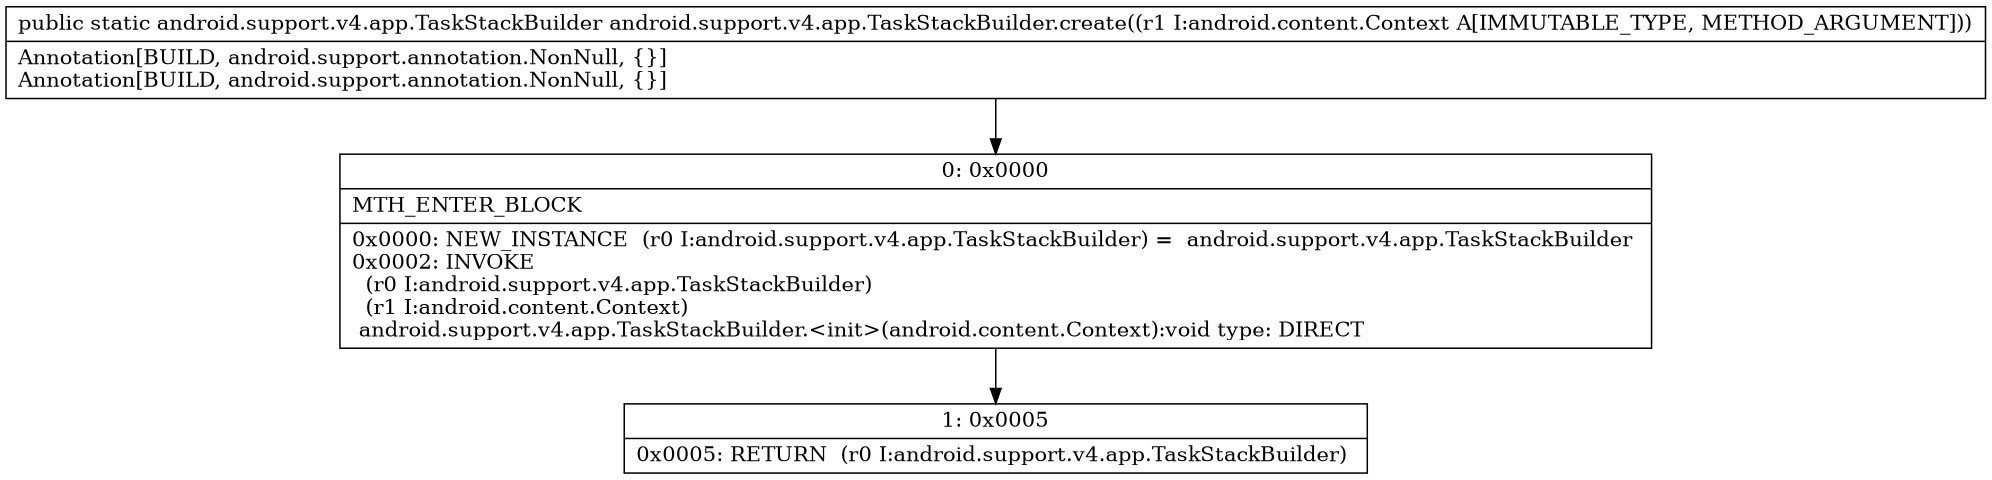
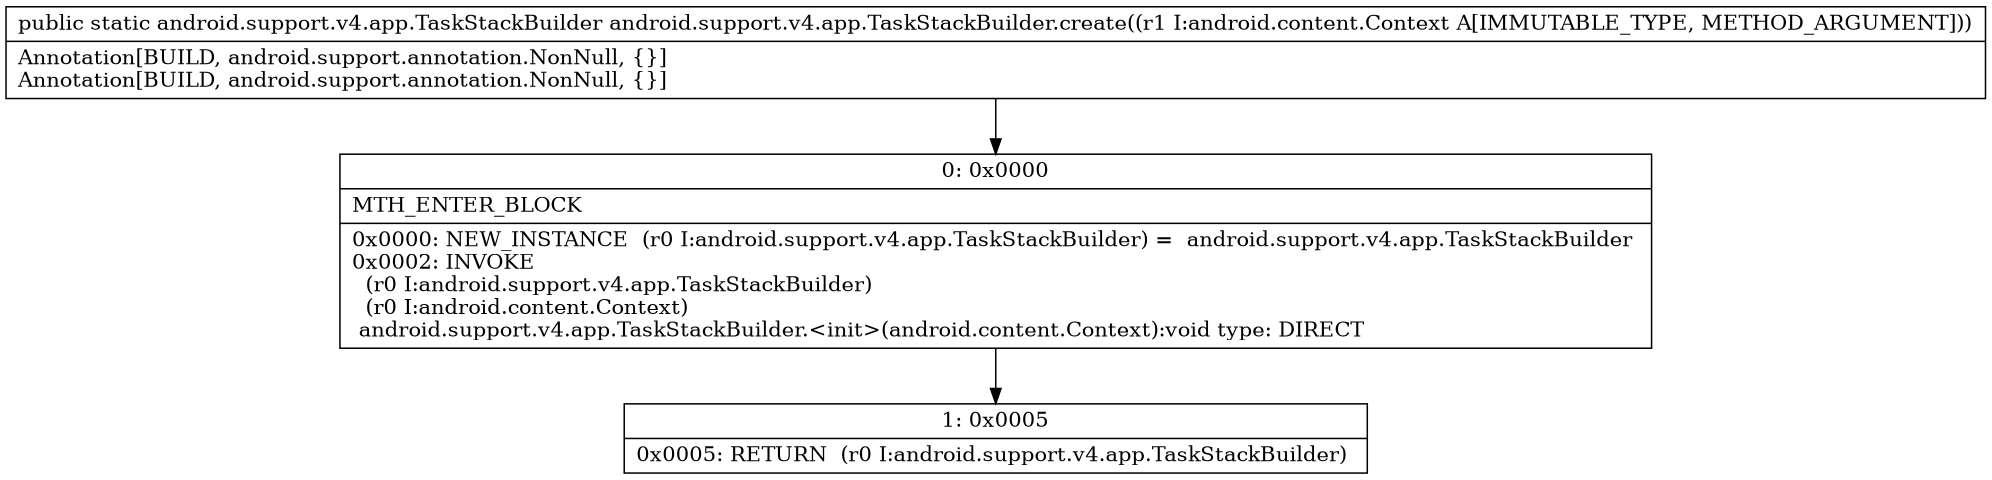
node "0: 0x0000": text "(r1 I:android.content.Context)" -> "(r0 I:android.content.Context)"
